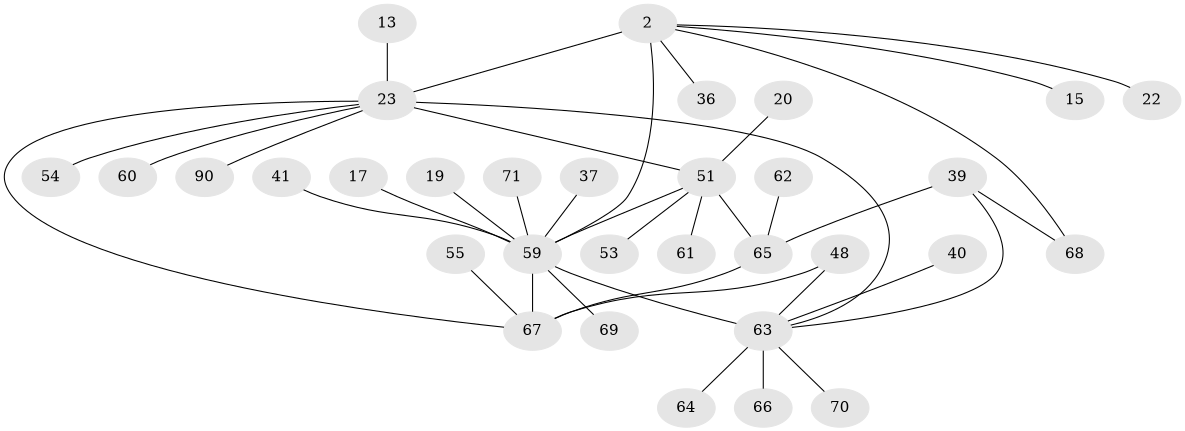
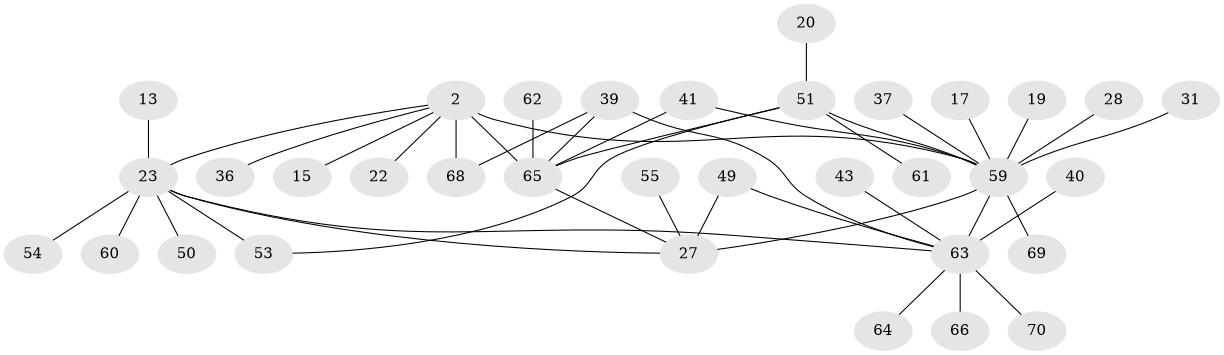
node "28": added
edge "41" -- "65": added
edge "2" -- "65": added
edge "23" -- "51": now "23" -- "53"
node "90": label "90" -> "50"
node "71": label "71" -> "31"
node "43": added
node "48": label "48" -> "49"
node "67": label "67" -> "27"
